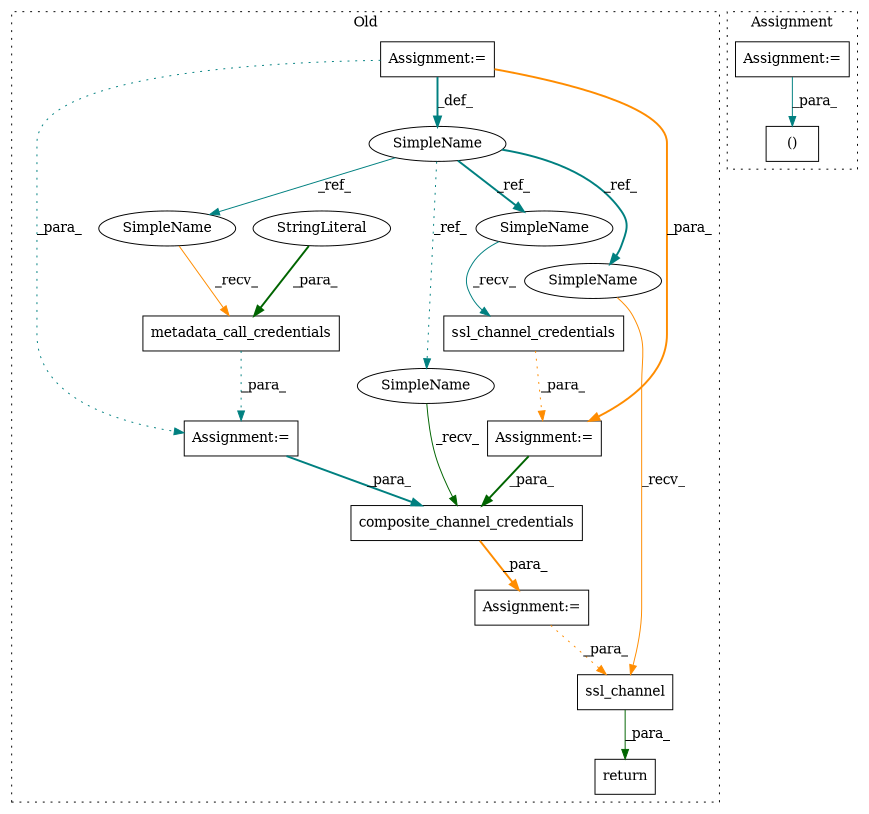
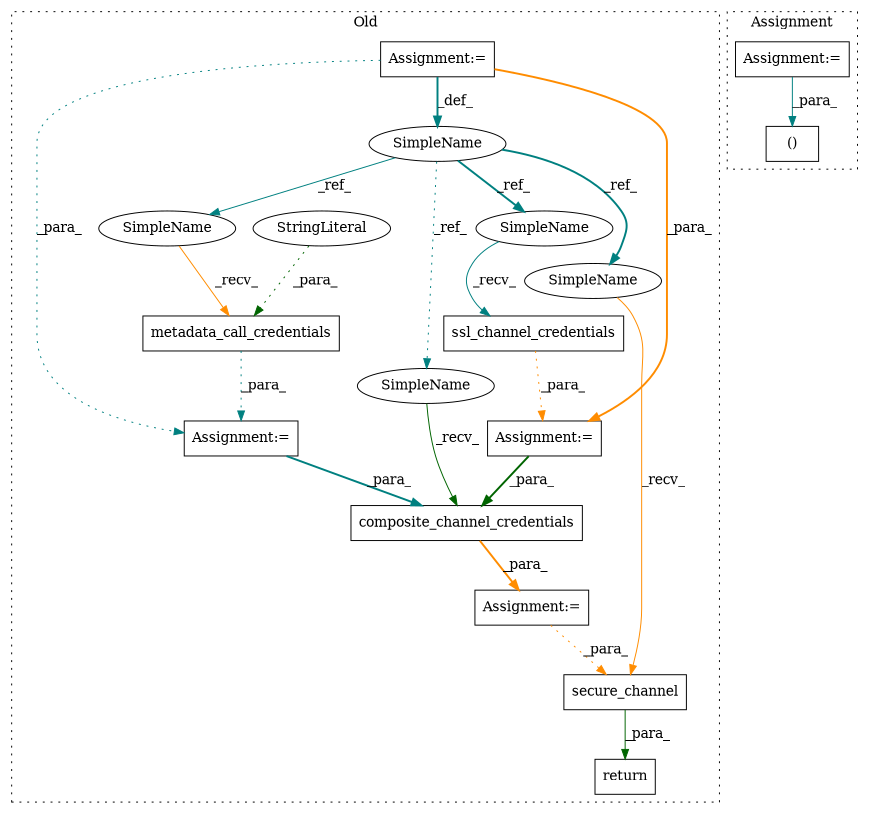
edge "StringLiteral" -> "metadata_call_credentials": style bold -> dotted
node "ssl_channel": label "ssl_channel" -> "secure_channel"
